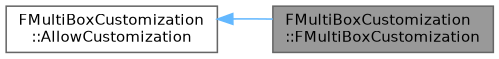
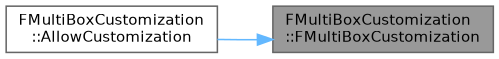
edge "FMultiBoxCustomization ::FMultiBoxCustomization" -> "FMultiBoxCustomization ::AllowCustomization": reversed
